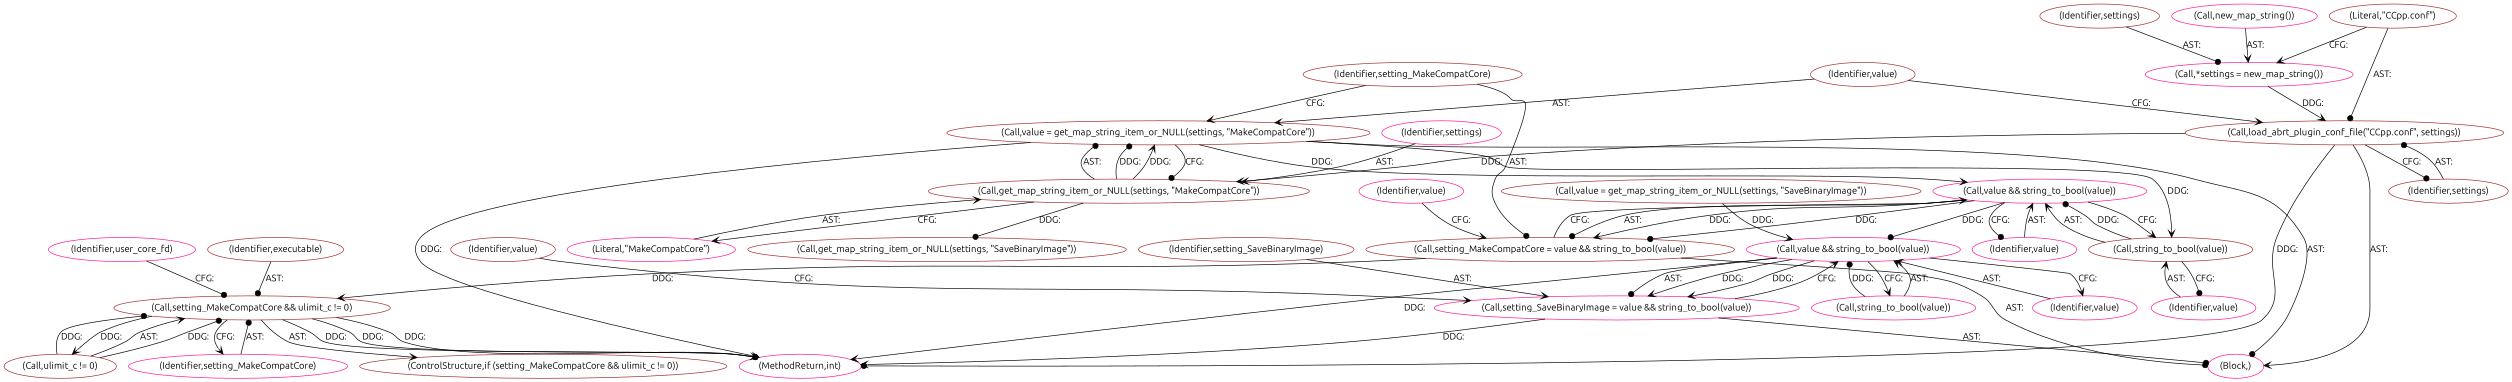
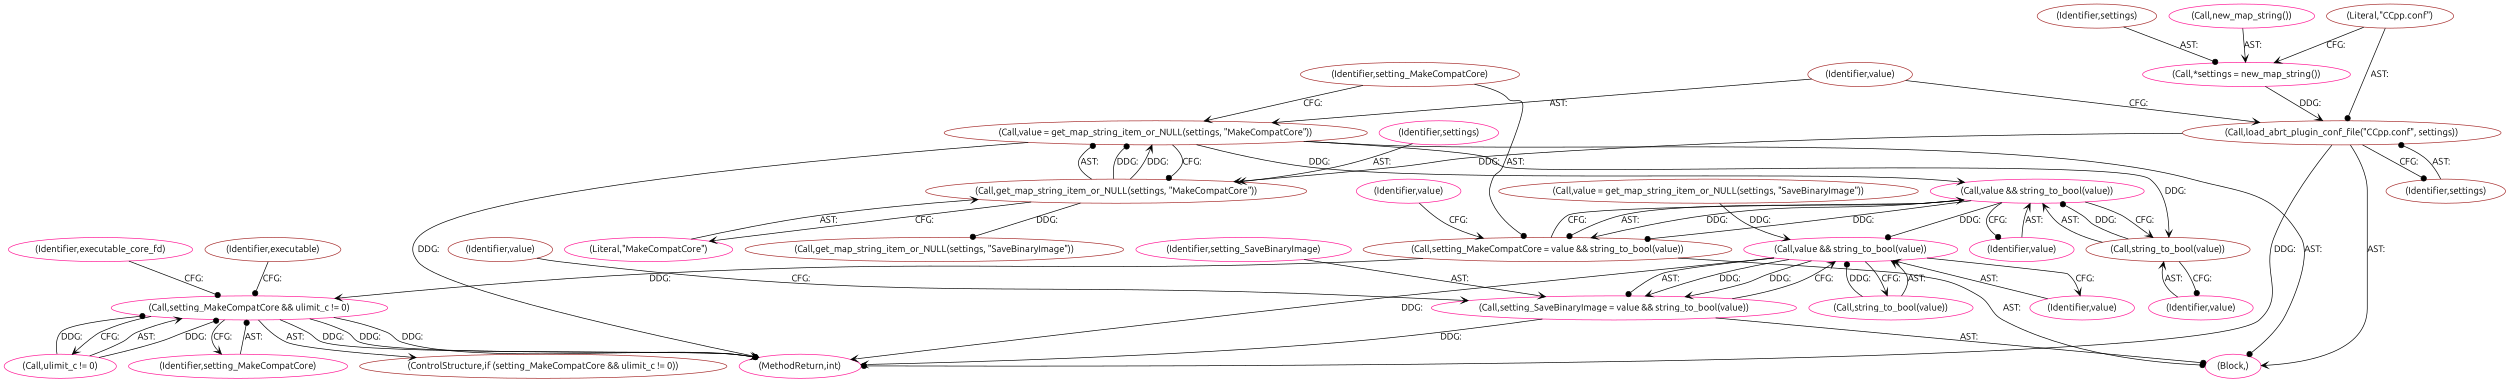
node "(Identifier,user_core_fd)": label "(Identifier,user_core_fd)" -> "(Identifier,executable_core_fd)"
node "(Identifier,setting_SaveBinaryImage)": color brown -> deeppink
edge "(Identifier,executable)" -> "(Call,setting_MakeCompatCore && ulimit_c != 0)": label "AST: " -> "CFG: "
node "(Call,setting_MakeCompatCore && ulimit_c != 0)": color brown -> deeppink
edge "(Call,setting_MakeCompatCore && ulimit_c != 0)" -> "(Call,ulimit_c != 0)": label "DDG: " -> "CFG: "
node "(Call,ulimit_c != 0)": color brown -> deeppink
